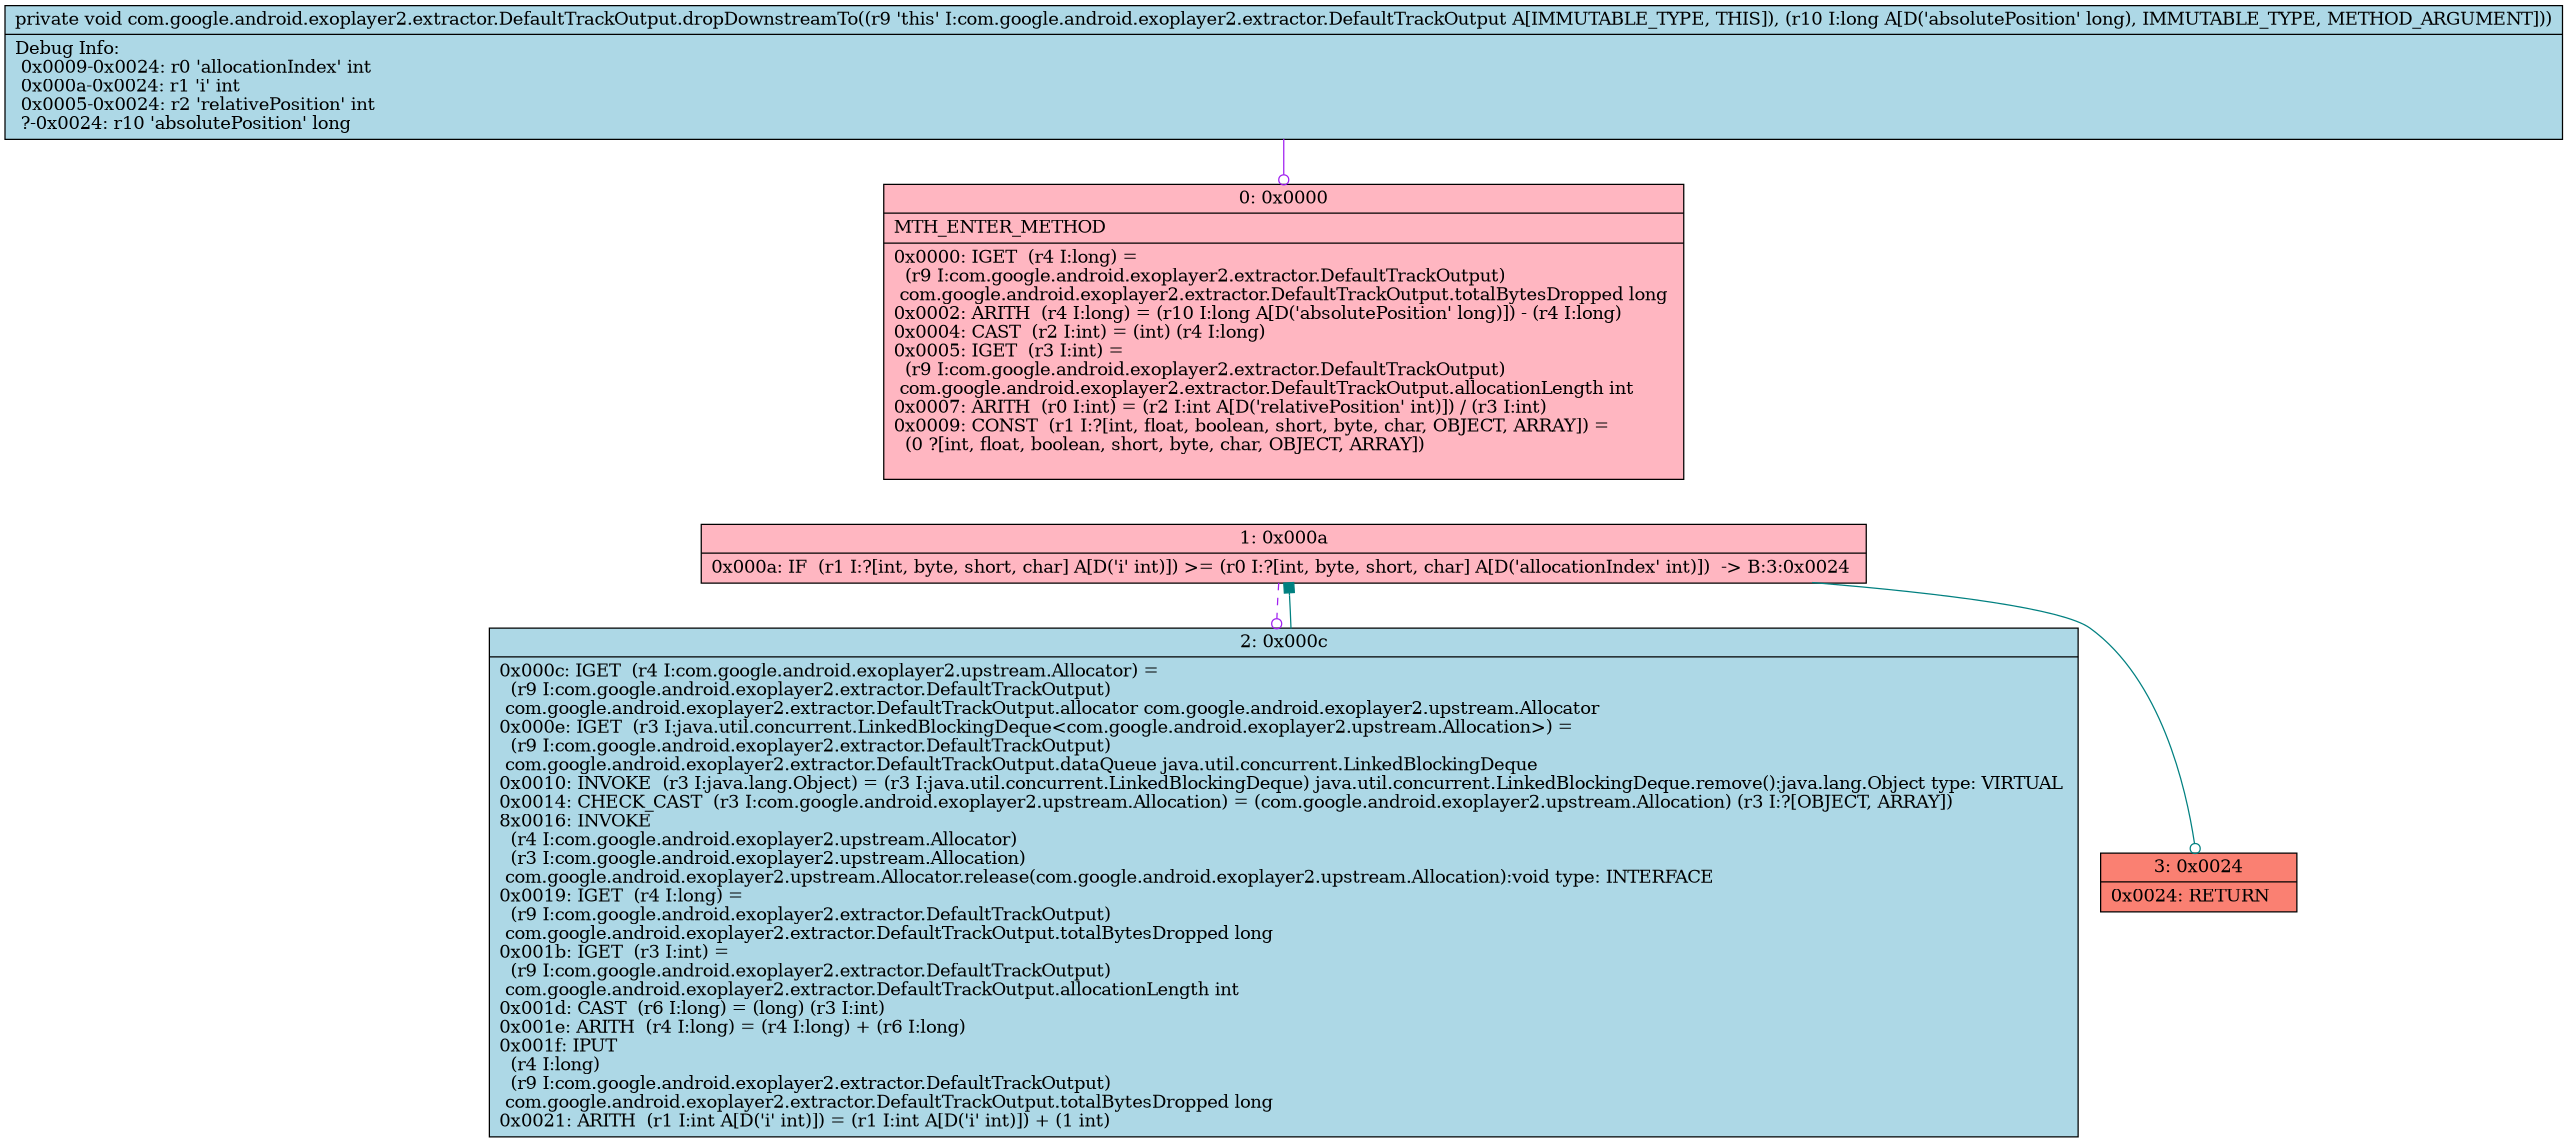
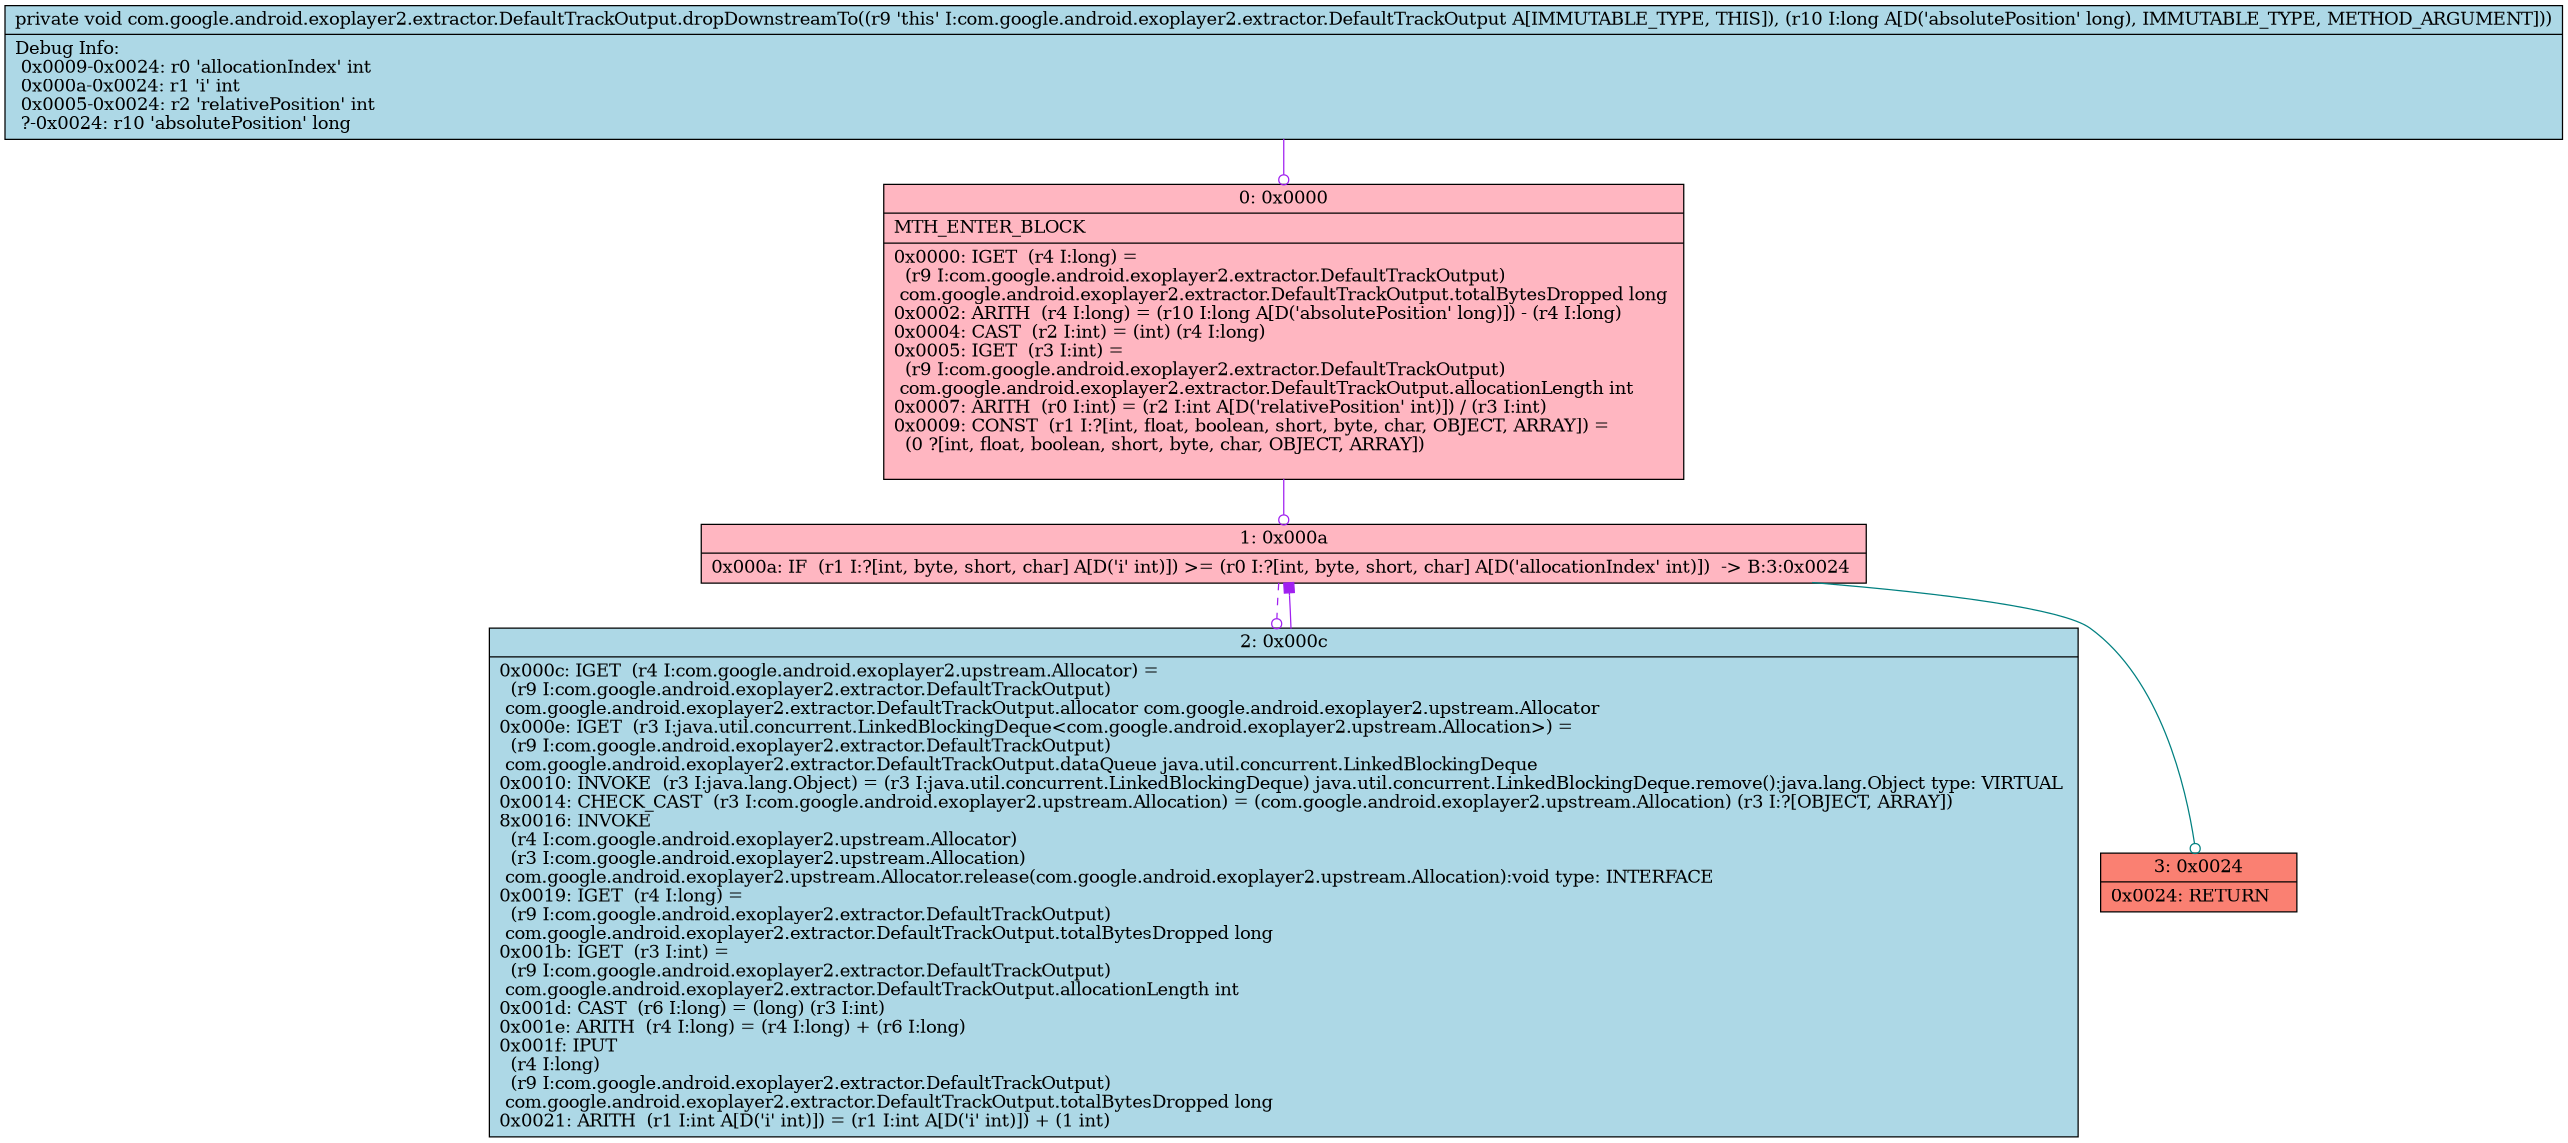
node "0: 0x0000": text "MTH_ENTER_METHOD" -> "MTH_ENTER_BLOCK"
edge "0: 0x0000" -> "1: 0x000a": added
edge "2: 0x000c" -> "1: 0x000a": color teal -> purple
